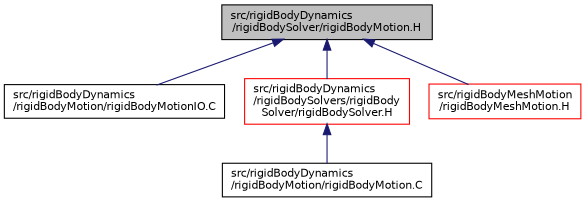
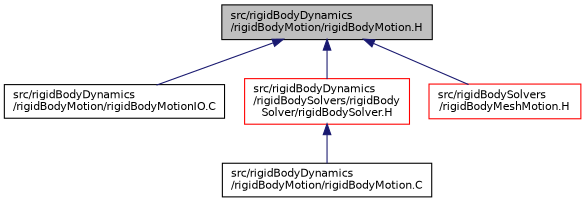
node "src/rigidBodyDynamics /rigidBodySolver/rigidBodyMotion.H": label "src/rigidBodyDynamics /rigidBodySolver/rigidBodyMotion.H" -> "src/rigidBodyDynamics /rigidBodyMotion/rigidBodyMotion.H"
node "src/rigidBodyMeshMotion /rigidBodyMeshMotion.H": label "src/rigidBodyMeshMotion /rigidBodyMeshMotion.H" -> "src/rigidBodySolvers /rigidBodyMeshMotion.H"
